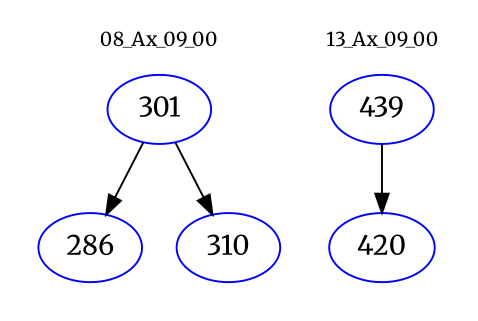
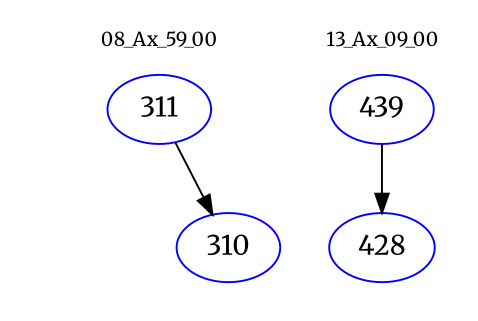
cluster "08_Ax_09_00": label "08_Ax_09_00" -> "08_Ax_59_00"
node "301": label "301" -> "311"
node "286": removed
node "420": label "420" -> "428"
